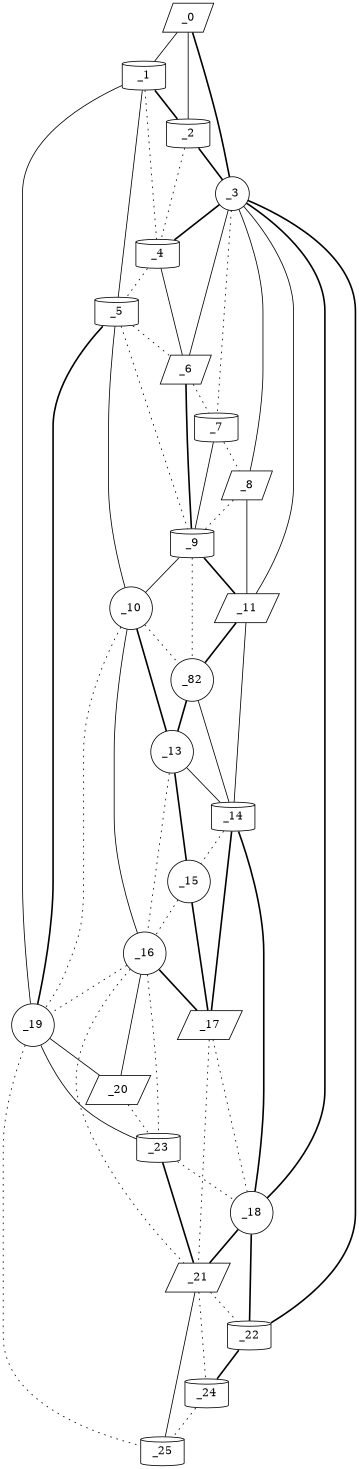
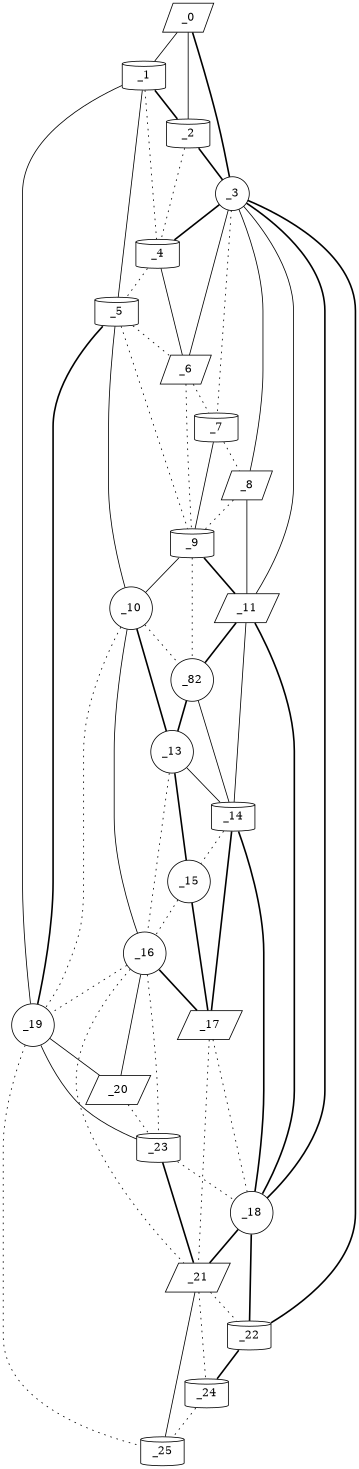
edge "_6" -- "_9": style bold -> dotted
edge "_11" -- "_18": added
